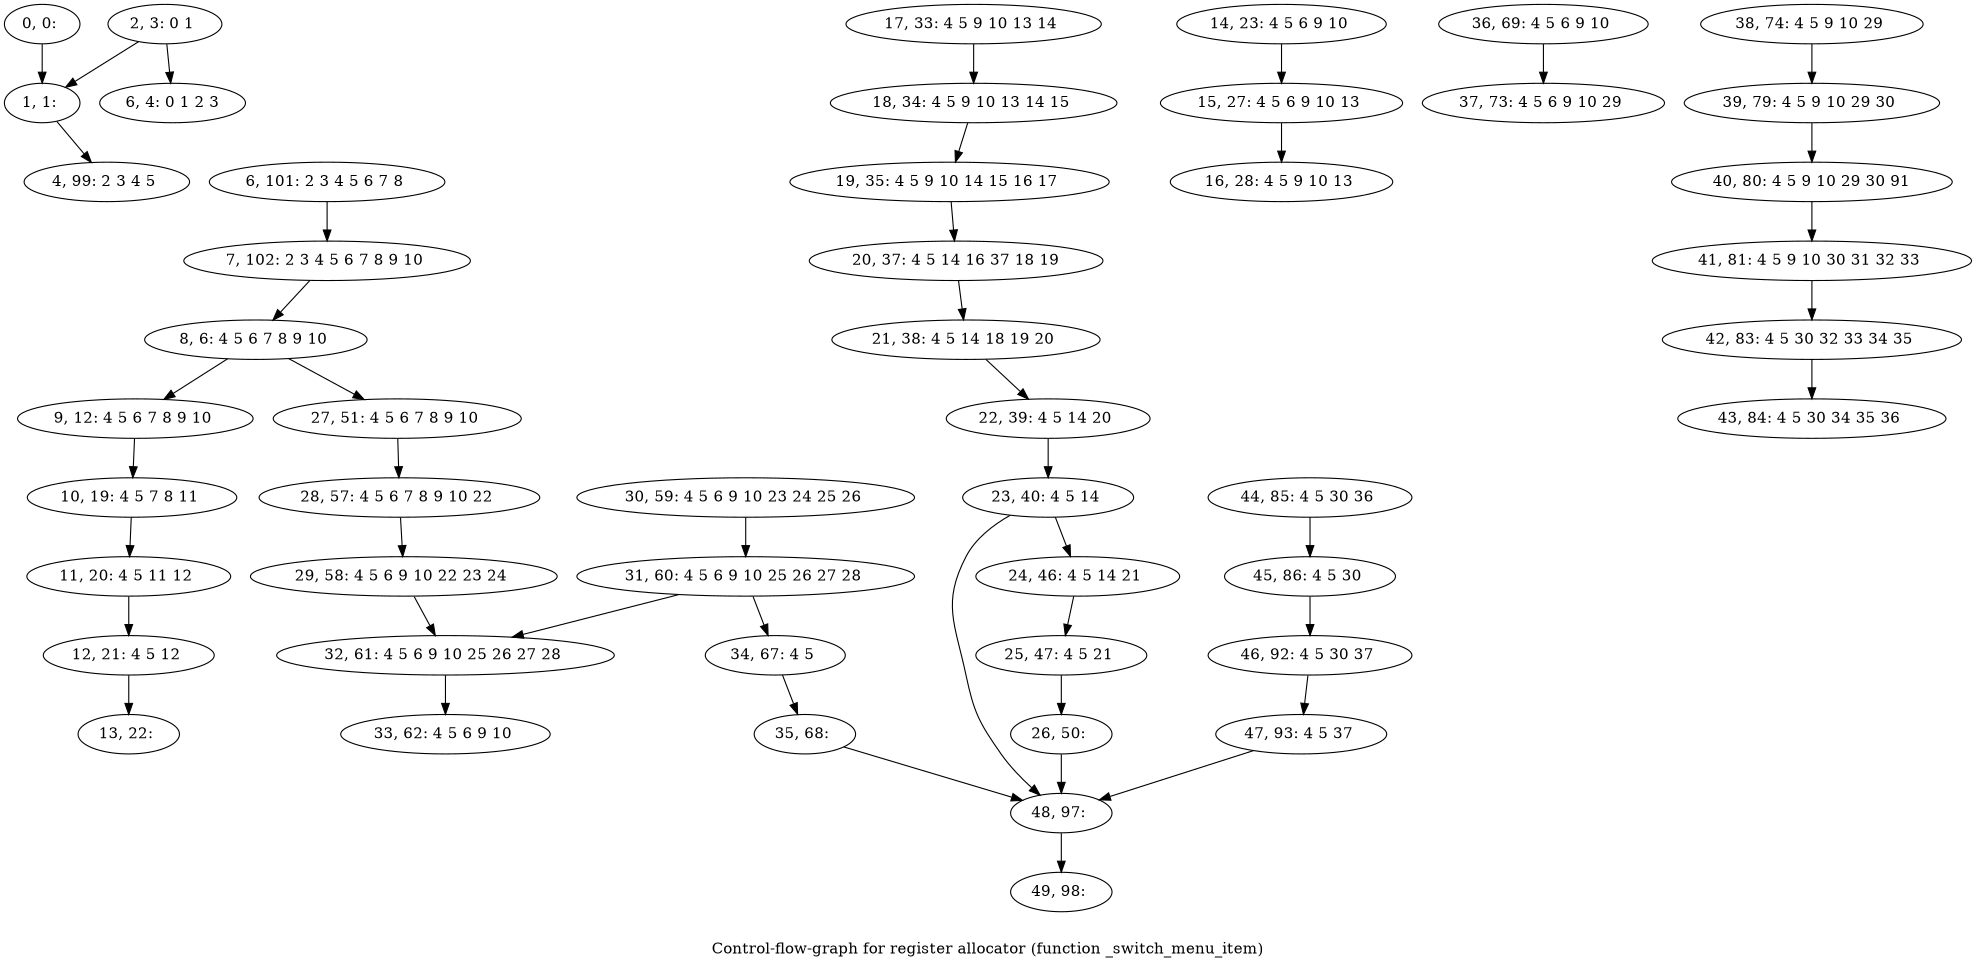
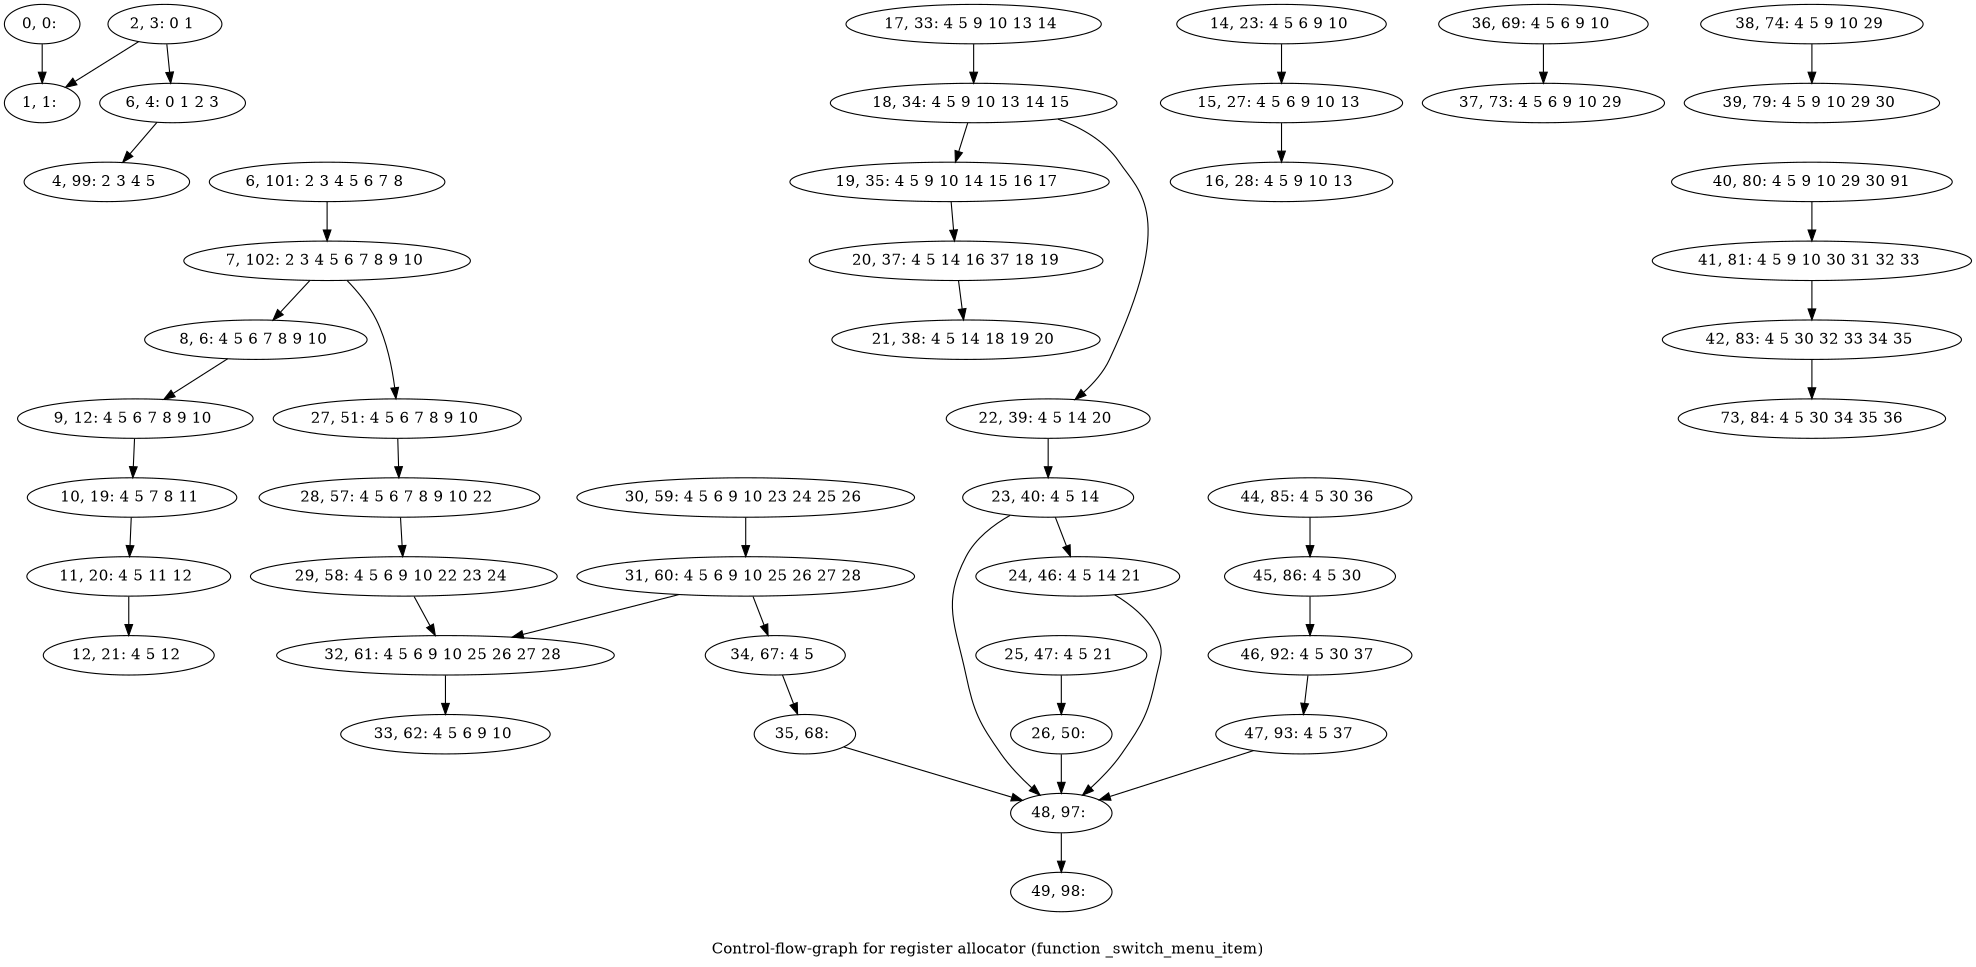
edge "39, 79: 4 5 9 10 29 30" -> "40, 80: 4 5 9 10 29 30 91": removed
edge "1, 1:" -> "4, 99: 2 3 4 5": now "6, 4: 0 1 2 3" -> "4, 99: 2 3 4 5"
edge "21, 38: 4 5 14 18 19 20" -> "22, 39: 4 5 14 20": now "18, 34: 4 5 9 10 13 14 15" -> "22, 39: 4 5 14 20"
edge "8, 6: 4 5 6 7 8 9 10" -> "27, 51: 4 5 6 7 8 9 10": now "7, 102: 2 3 4 5 6 7 8 9 10" -> "27, 51: 4 5 6 7 8 9 10"
node "43, 84: 4 5 30 34 35 36": label "43, 84: 4 5 30 34 35 36" -> "73, 84: 4 5 30 34 35 36"
edge "24, 46: 4 5 14 21" -> "25, 47: 4 5 21": now "24, 46: 4 5 14 21" -> "48, 97:"
node "13, 22:": removed
